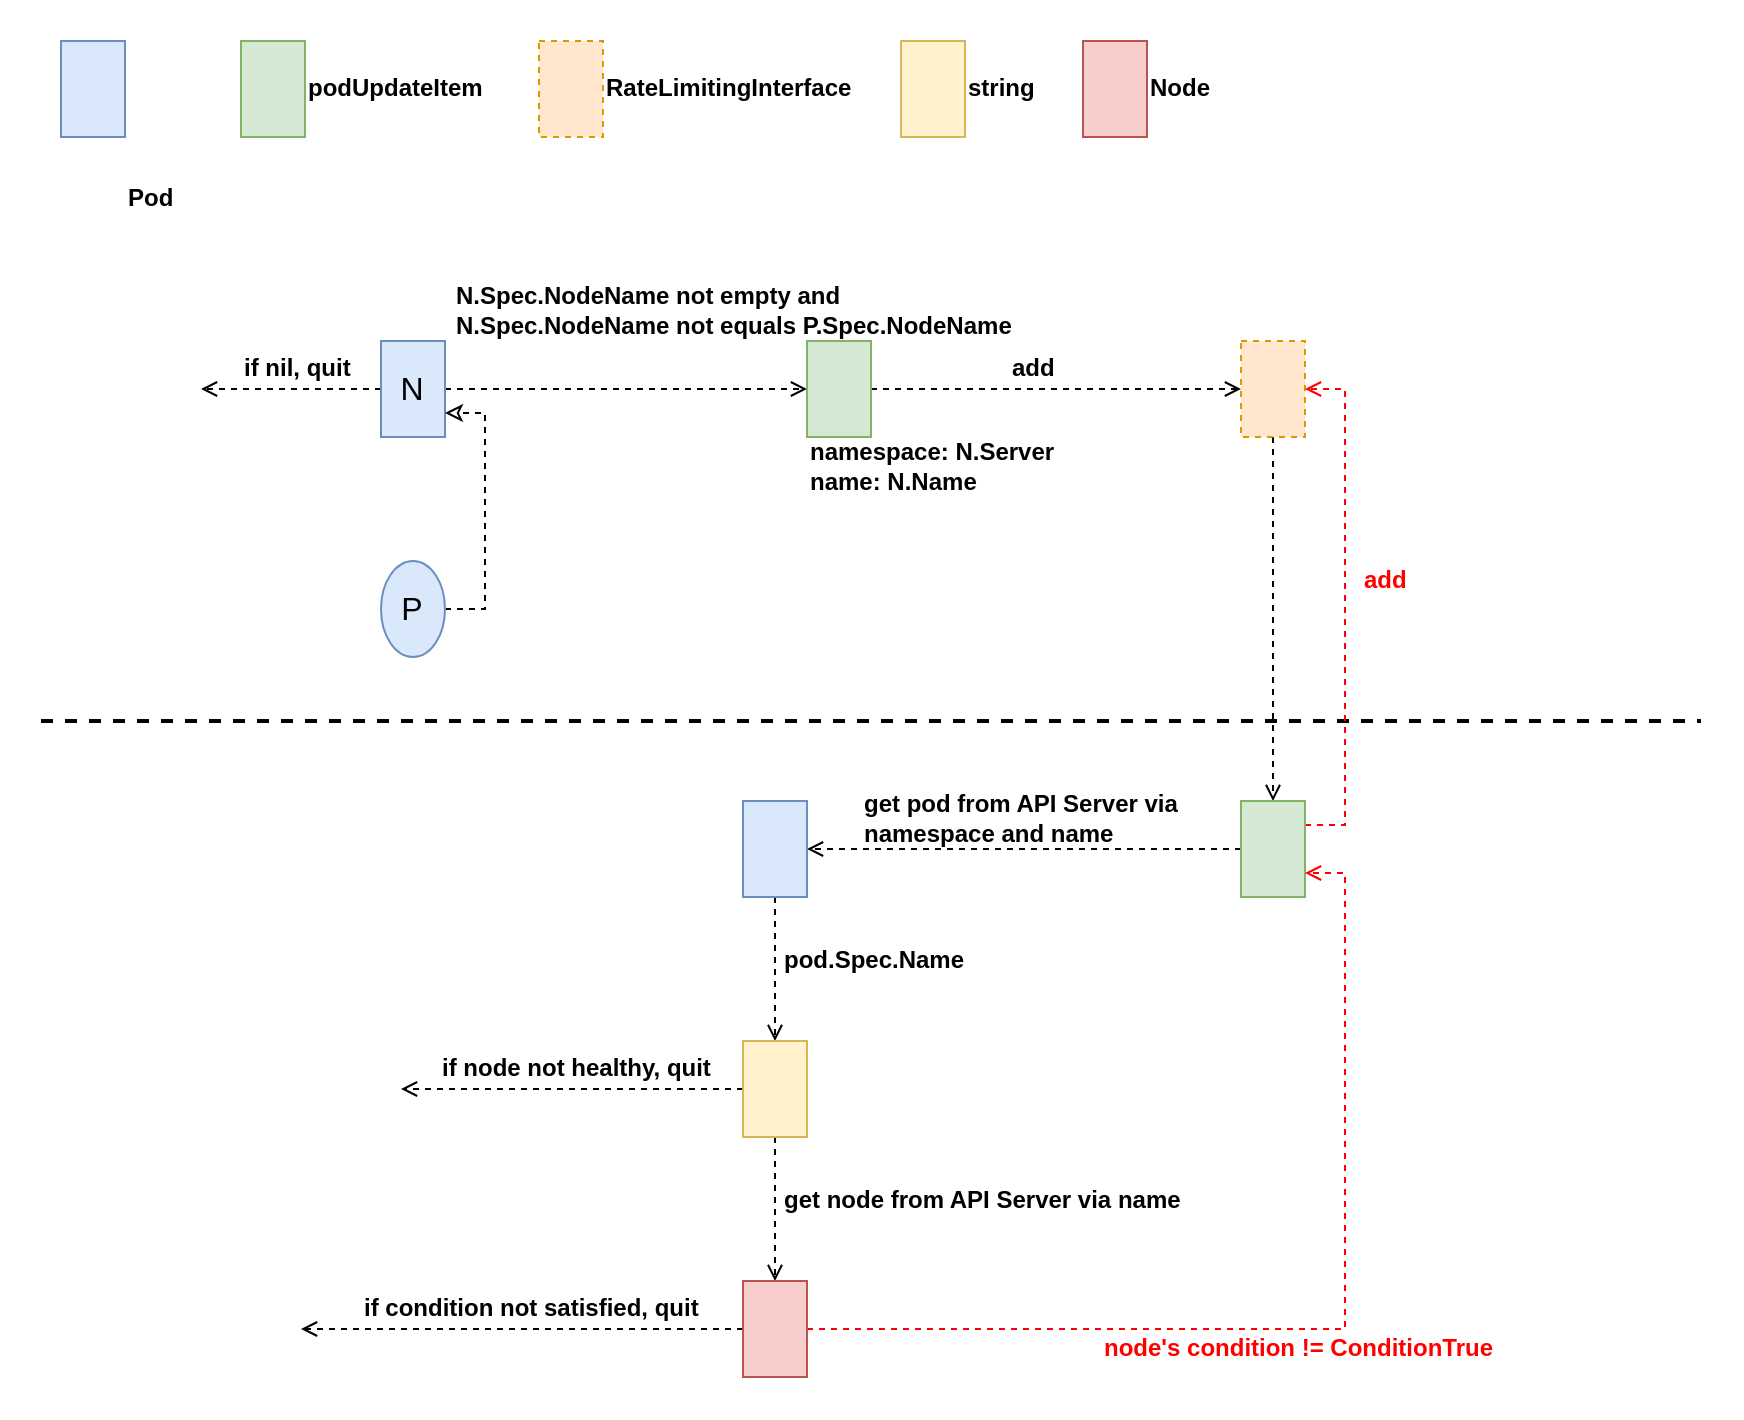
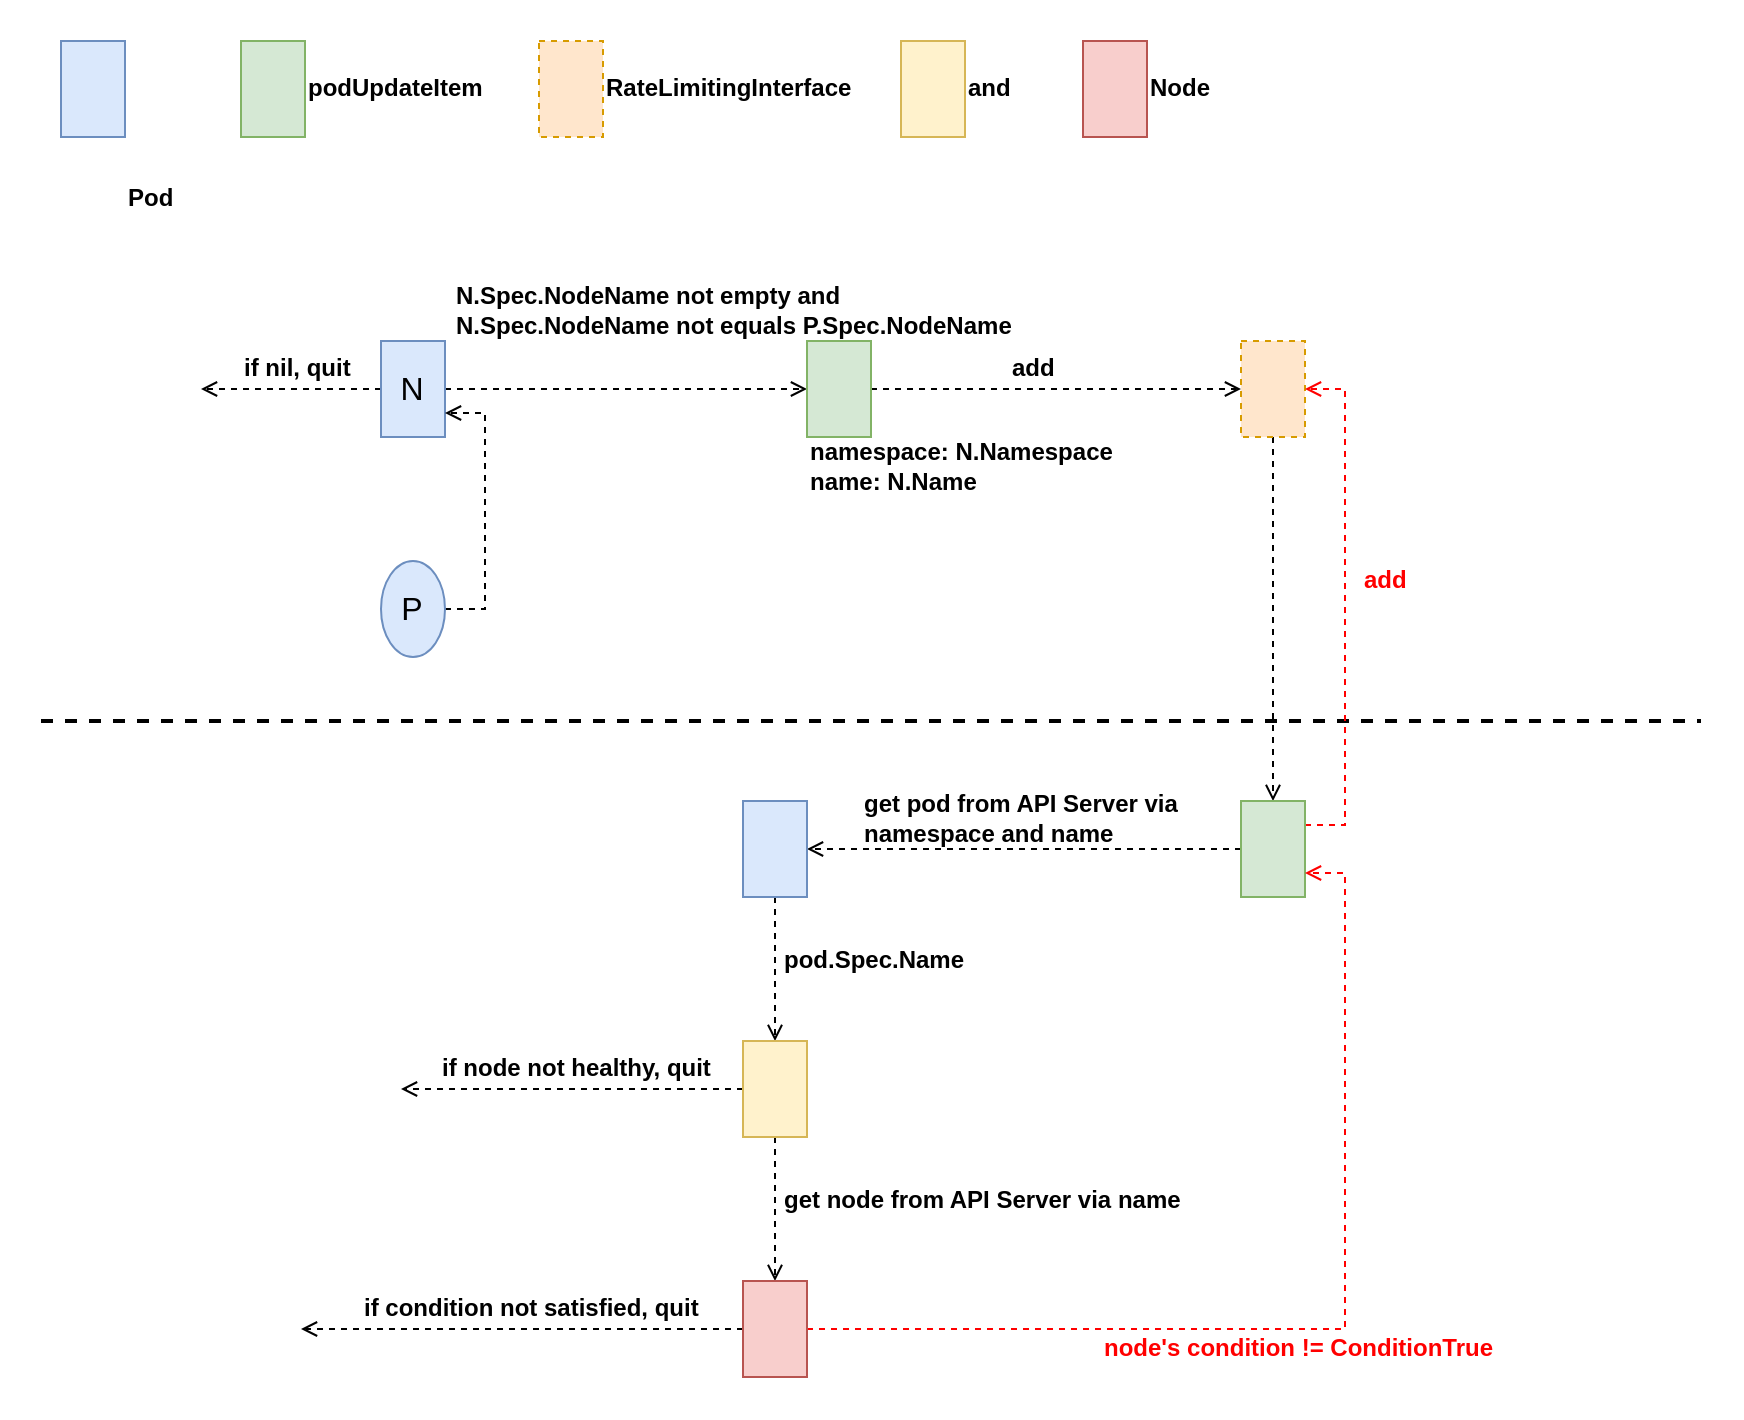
node "string": label "string" -> "and"
edge "P" -> "N": arrowhead classic -> open
node "namespace: N.Server name: N.Name": label "namespace: N.Server name: N.Name" -> "namespace: N.Namespace name: N.Name"
